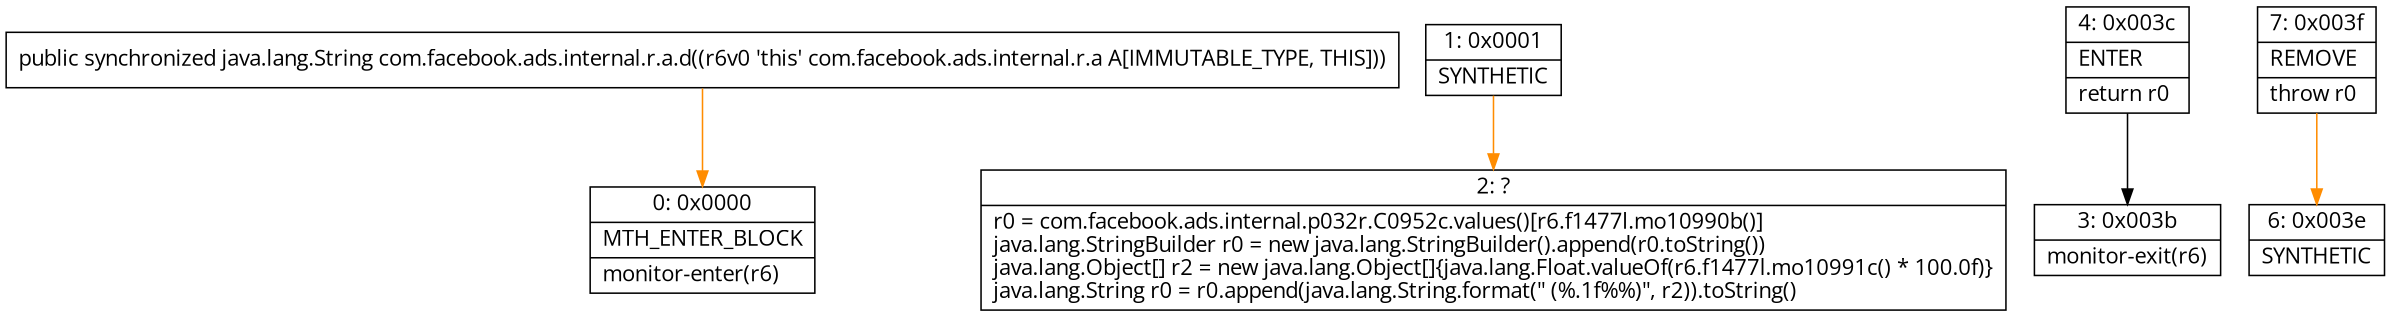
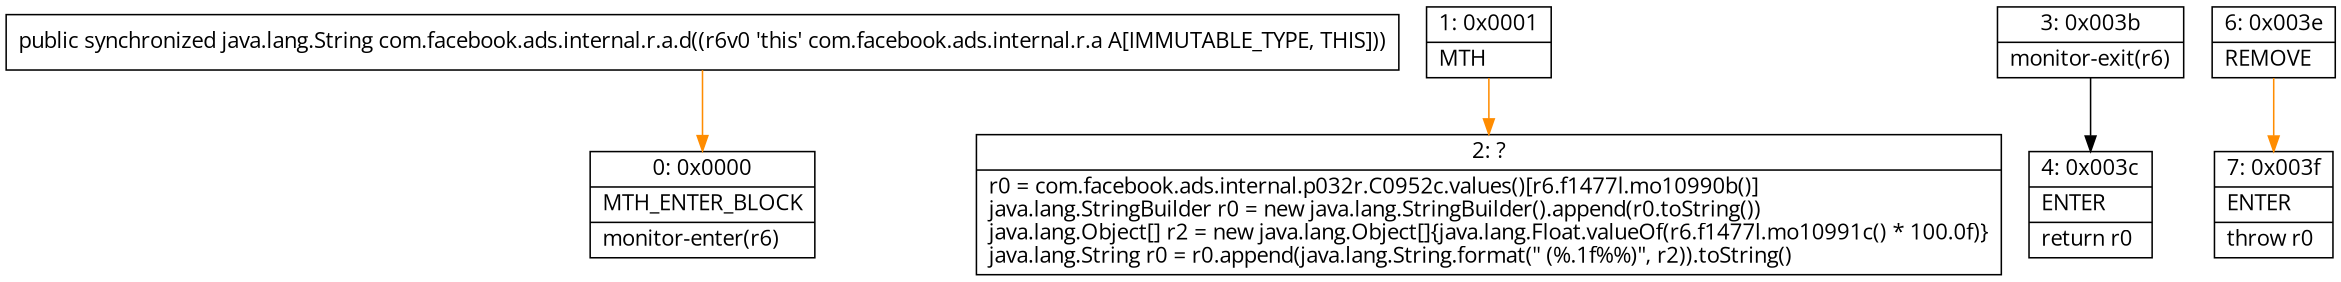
node "7: 0x003f": text "REMOVE" -> "ENTER"
node "1: 0x0001": text "SYNTHETIC" -> "MTH"
edge "4: 0x003c" -> "3: 0x003b": reversed
edge "7: 0x003f" -> "6: 0x003e": reversed
node "6: 0x003e": text "SYNTHETIC" -> "REMOVE"
